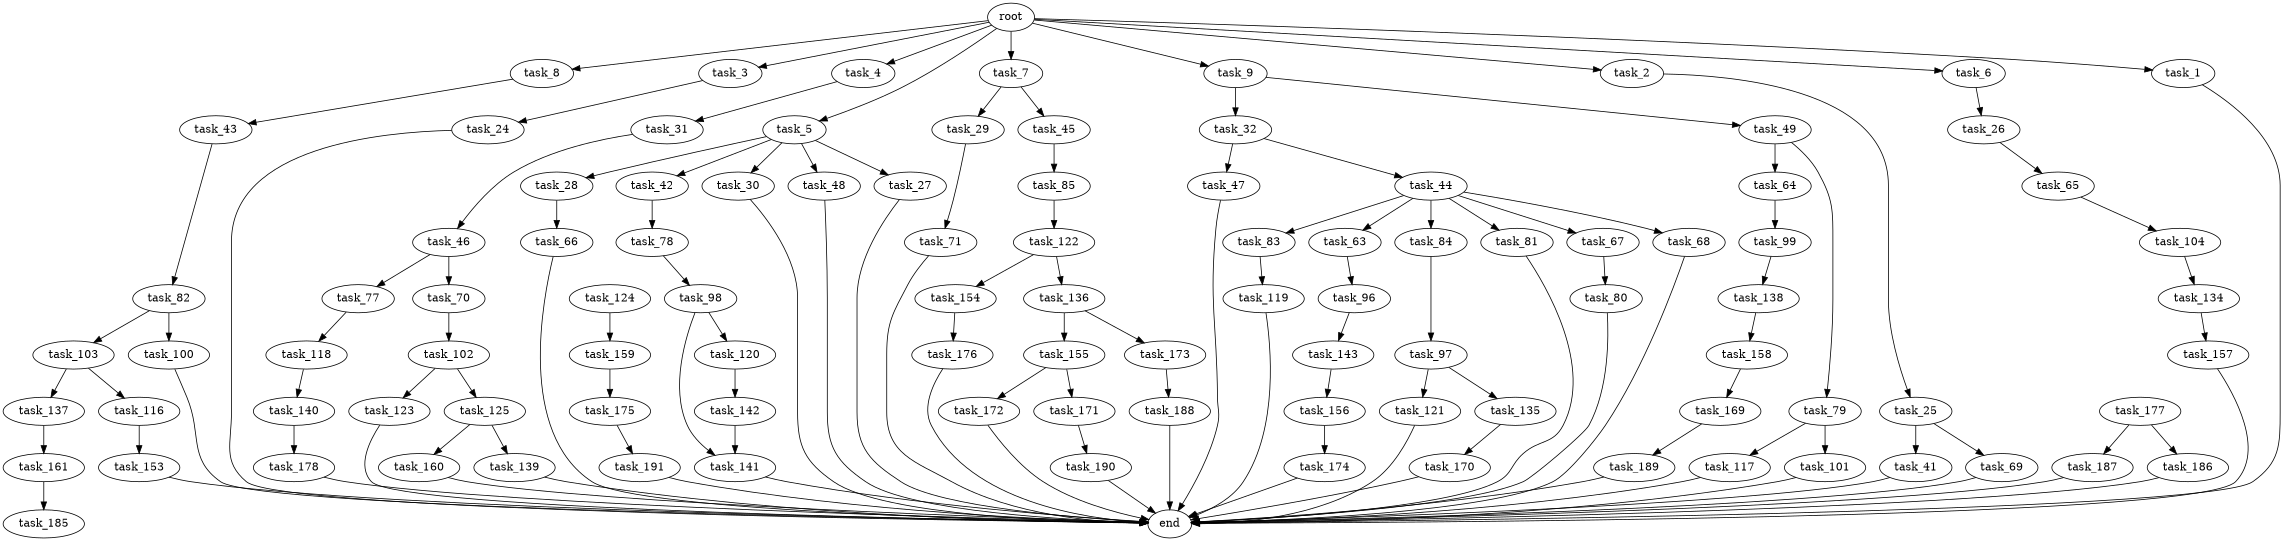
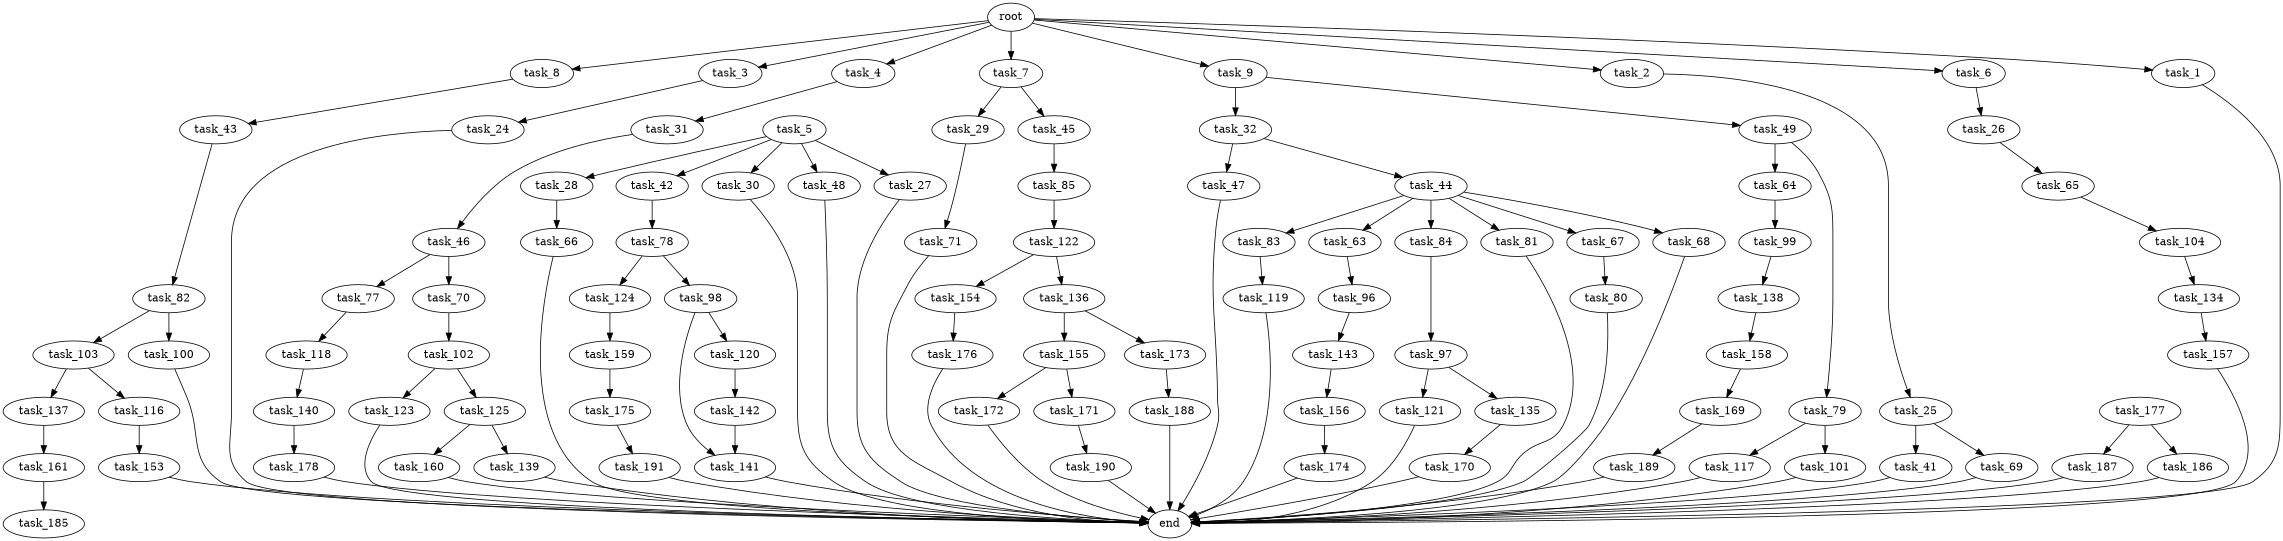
edge "root" -> "task_5": removed
edge "task_78" -> "task_124": added
